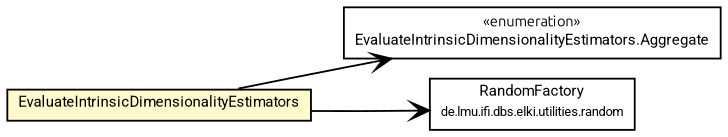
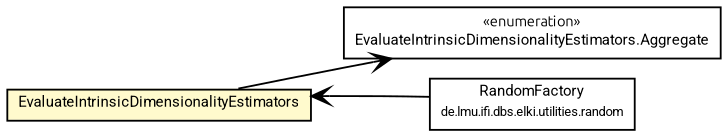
edge "EvaluateIntrinsicDimensionalityEstimators" -> "RandomFactory": reversed
